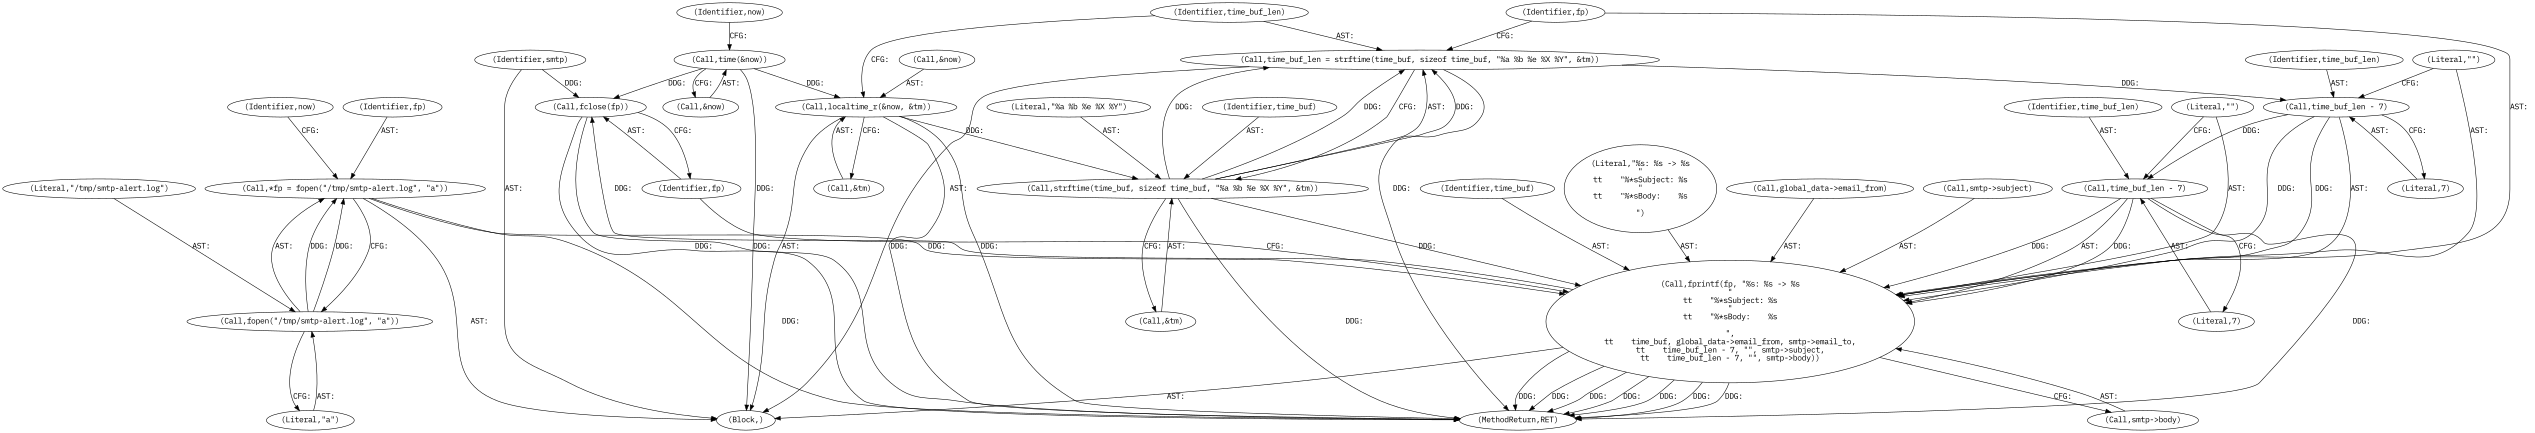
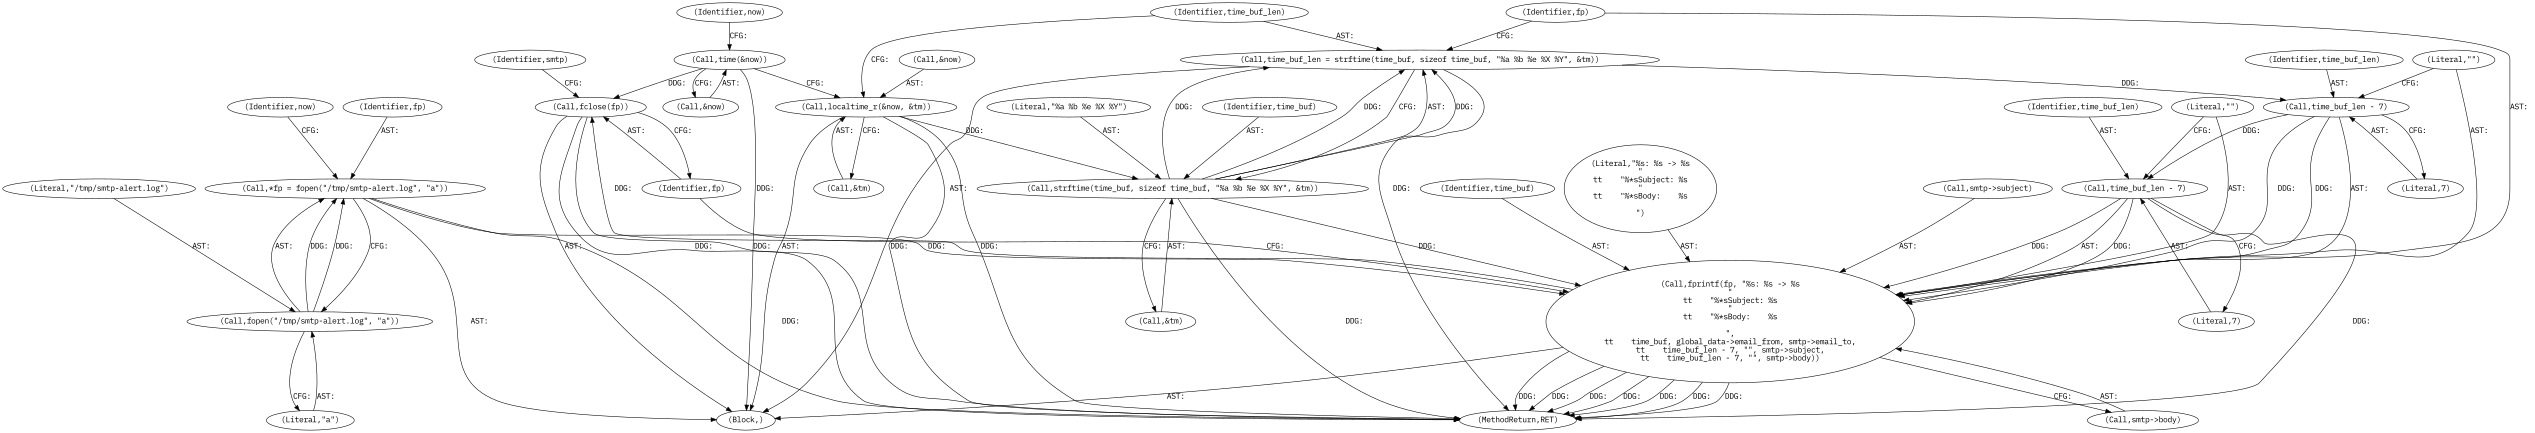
edge "(Identifier,smtp)" -> "(Call,fclose(fp))": label "DDG: " -> "CFG: "
edge "(Call,time(&now))" -> "(Call,localtime_r(&now, &tm))": label "DDG: " -> "CFG: "
node "(Call,global_data->email_from)": removed
edge "(Identifier,smtp)" -> "(Block,)": now "(Call,fclose(fp))" -> "(Block,)"
